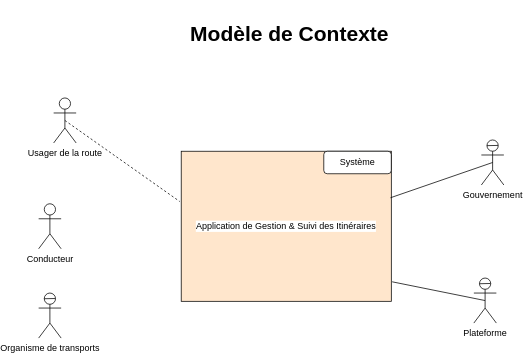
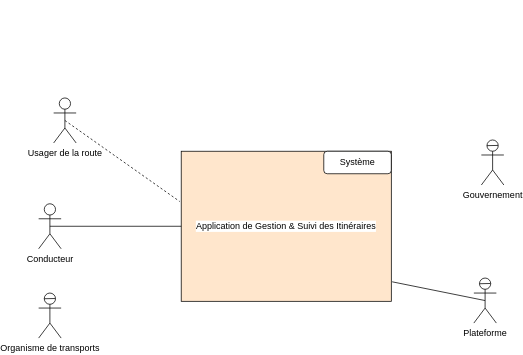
node "Modèle de Contexte": removed
edge "Gouvernement" -- "Application de Gestion & Suivi des Itinéraires": removed
edge "Conducteur" -- "Application de Gestion & Suivi des Itinéraires": added
